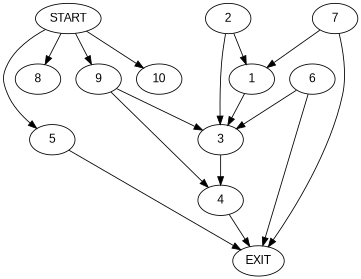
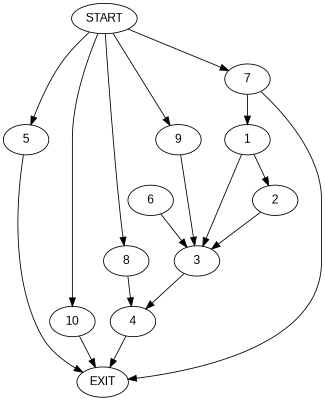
edge "2" -> "1": reversed
edge "START" -> "7": added
edge "9" -> "4": now "8" -> "4"
edge "6" -> "EXIT": now "10" -> "EXIT"
